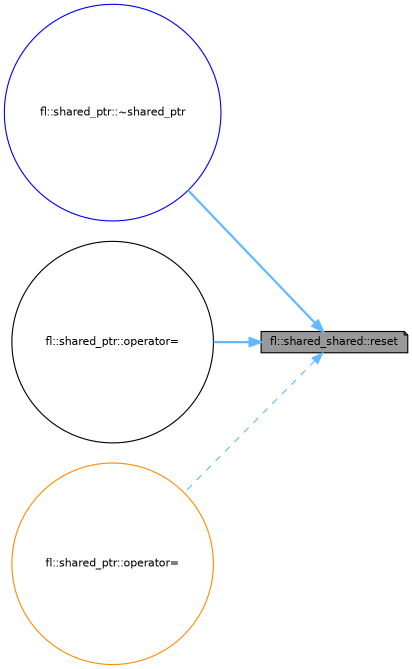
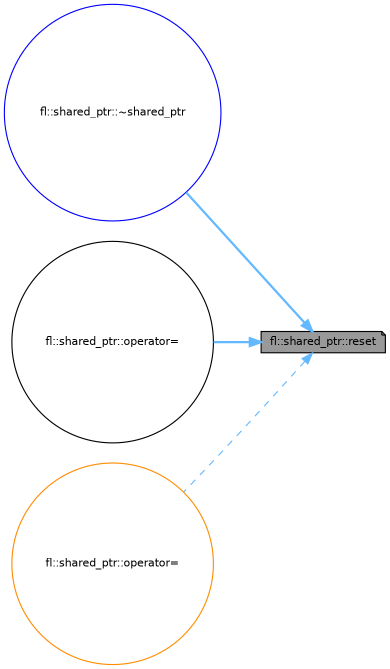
node "fl::shared_shared::reset": label "fl::shared_shared::reset" -> "fl::shared_ptr::reset"
